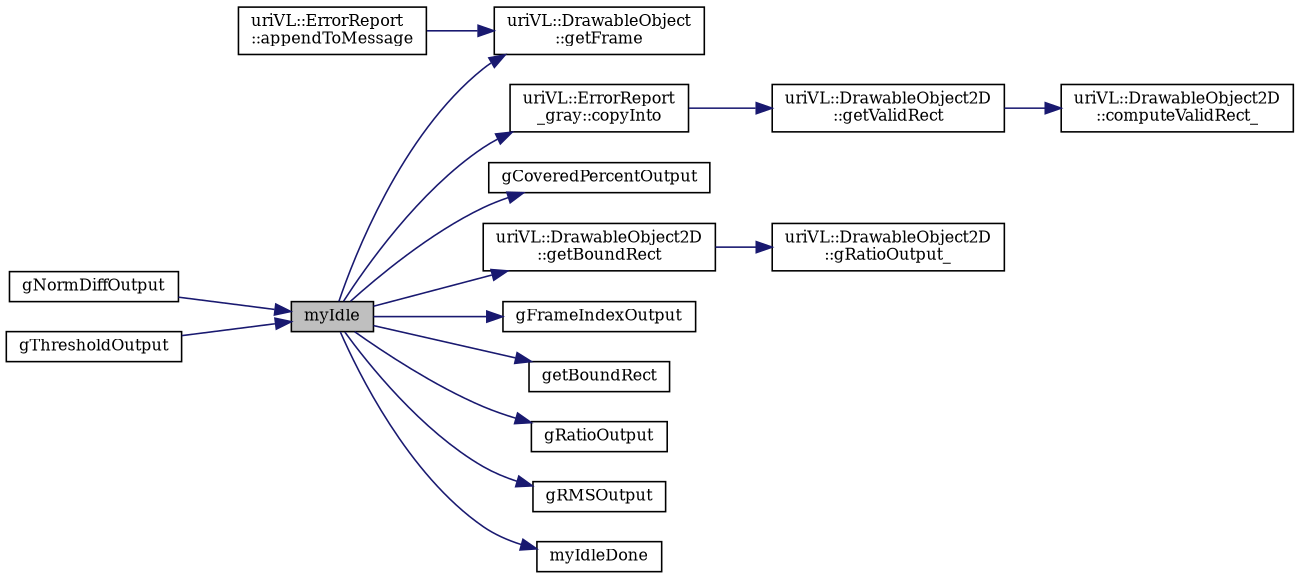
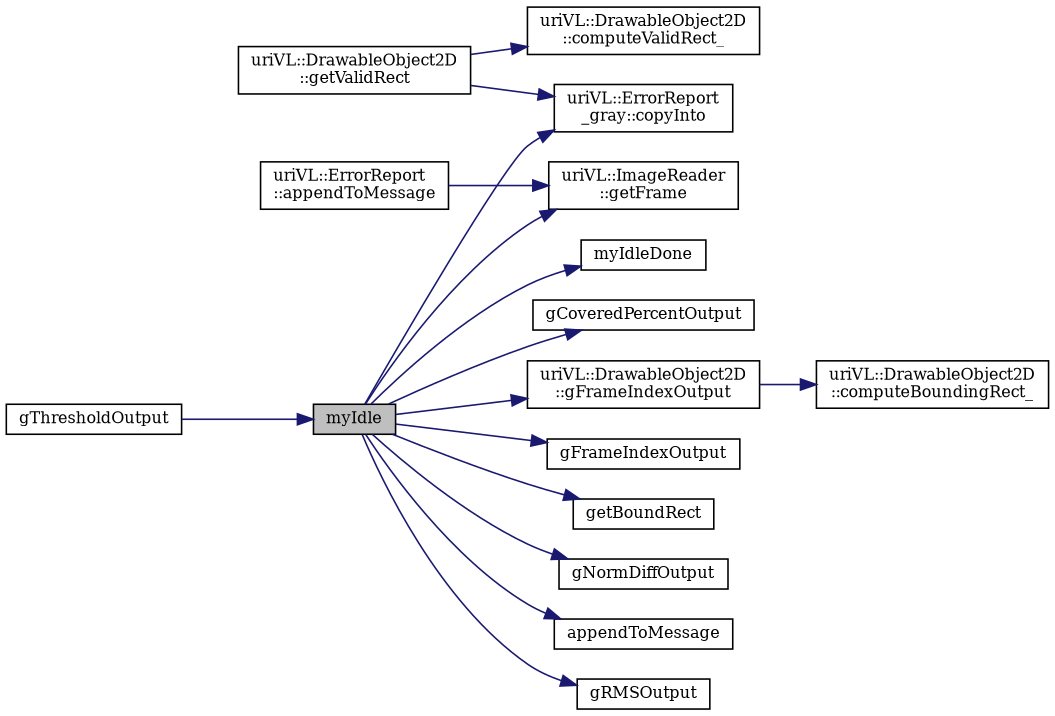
node "uriVL::DrawableObject ::getFrame": label "uriVL::DrawableObject ::getFrame" -> "uriVL::ImageReader ::getFrame"
edge "uriVL::ErrorReport _gray::copyInto" -> "uriVL::DrawableObject2D ::getValidRect": reversed
node "uriVL::DrawableObject2D ::getBoundRect": label "uriVL::DrawableObject2D ::getBoundRect" -> "uriVL::DrawableObject2D ::gFrameIndexOutput"
node "uriVL::DrawableObject2D ::gRatioOutput_": label "uriVL::DrawableObject2D ::gRatioOutput_" -> "uriVL::DrawableObject2D ::computeBoundingRect_"
edge "gNormDiffOutput" -> "myIdle": reversed
node "gRatioOutput": label "gRatioOutput" -> "appendToMessage"
